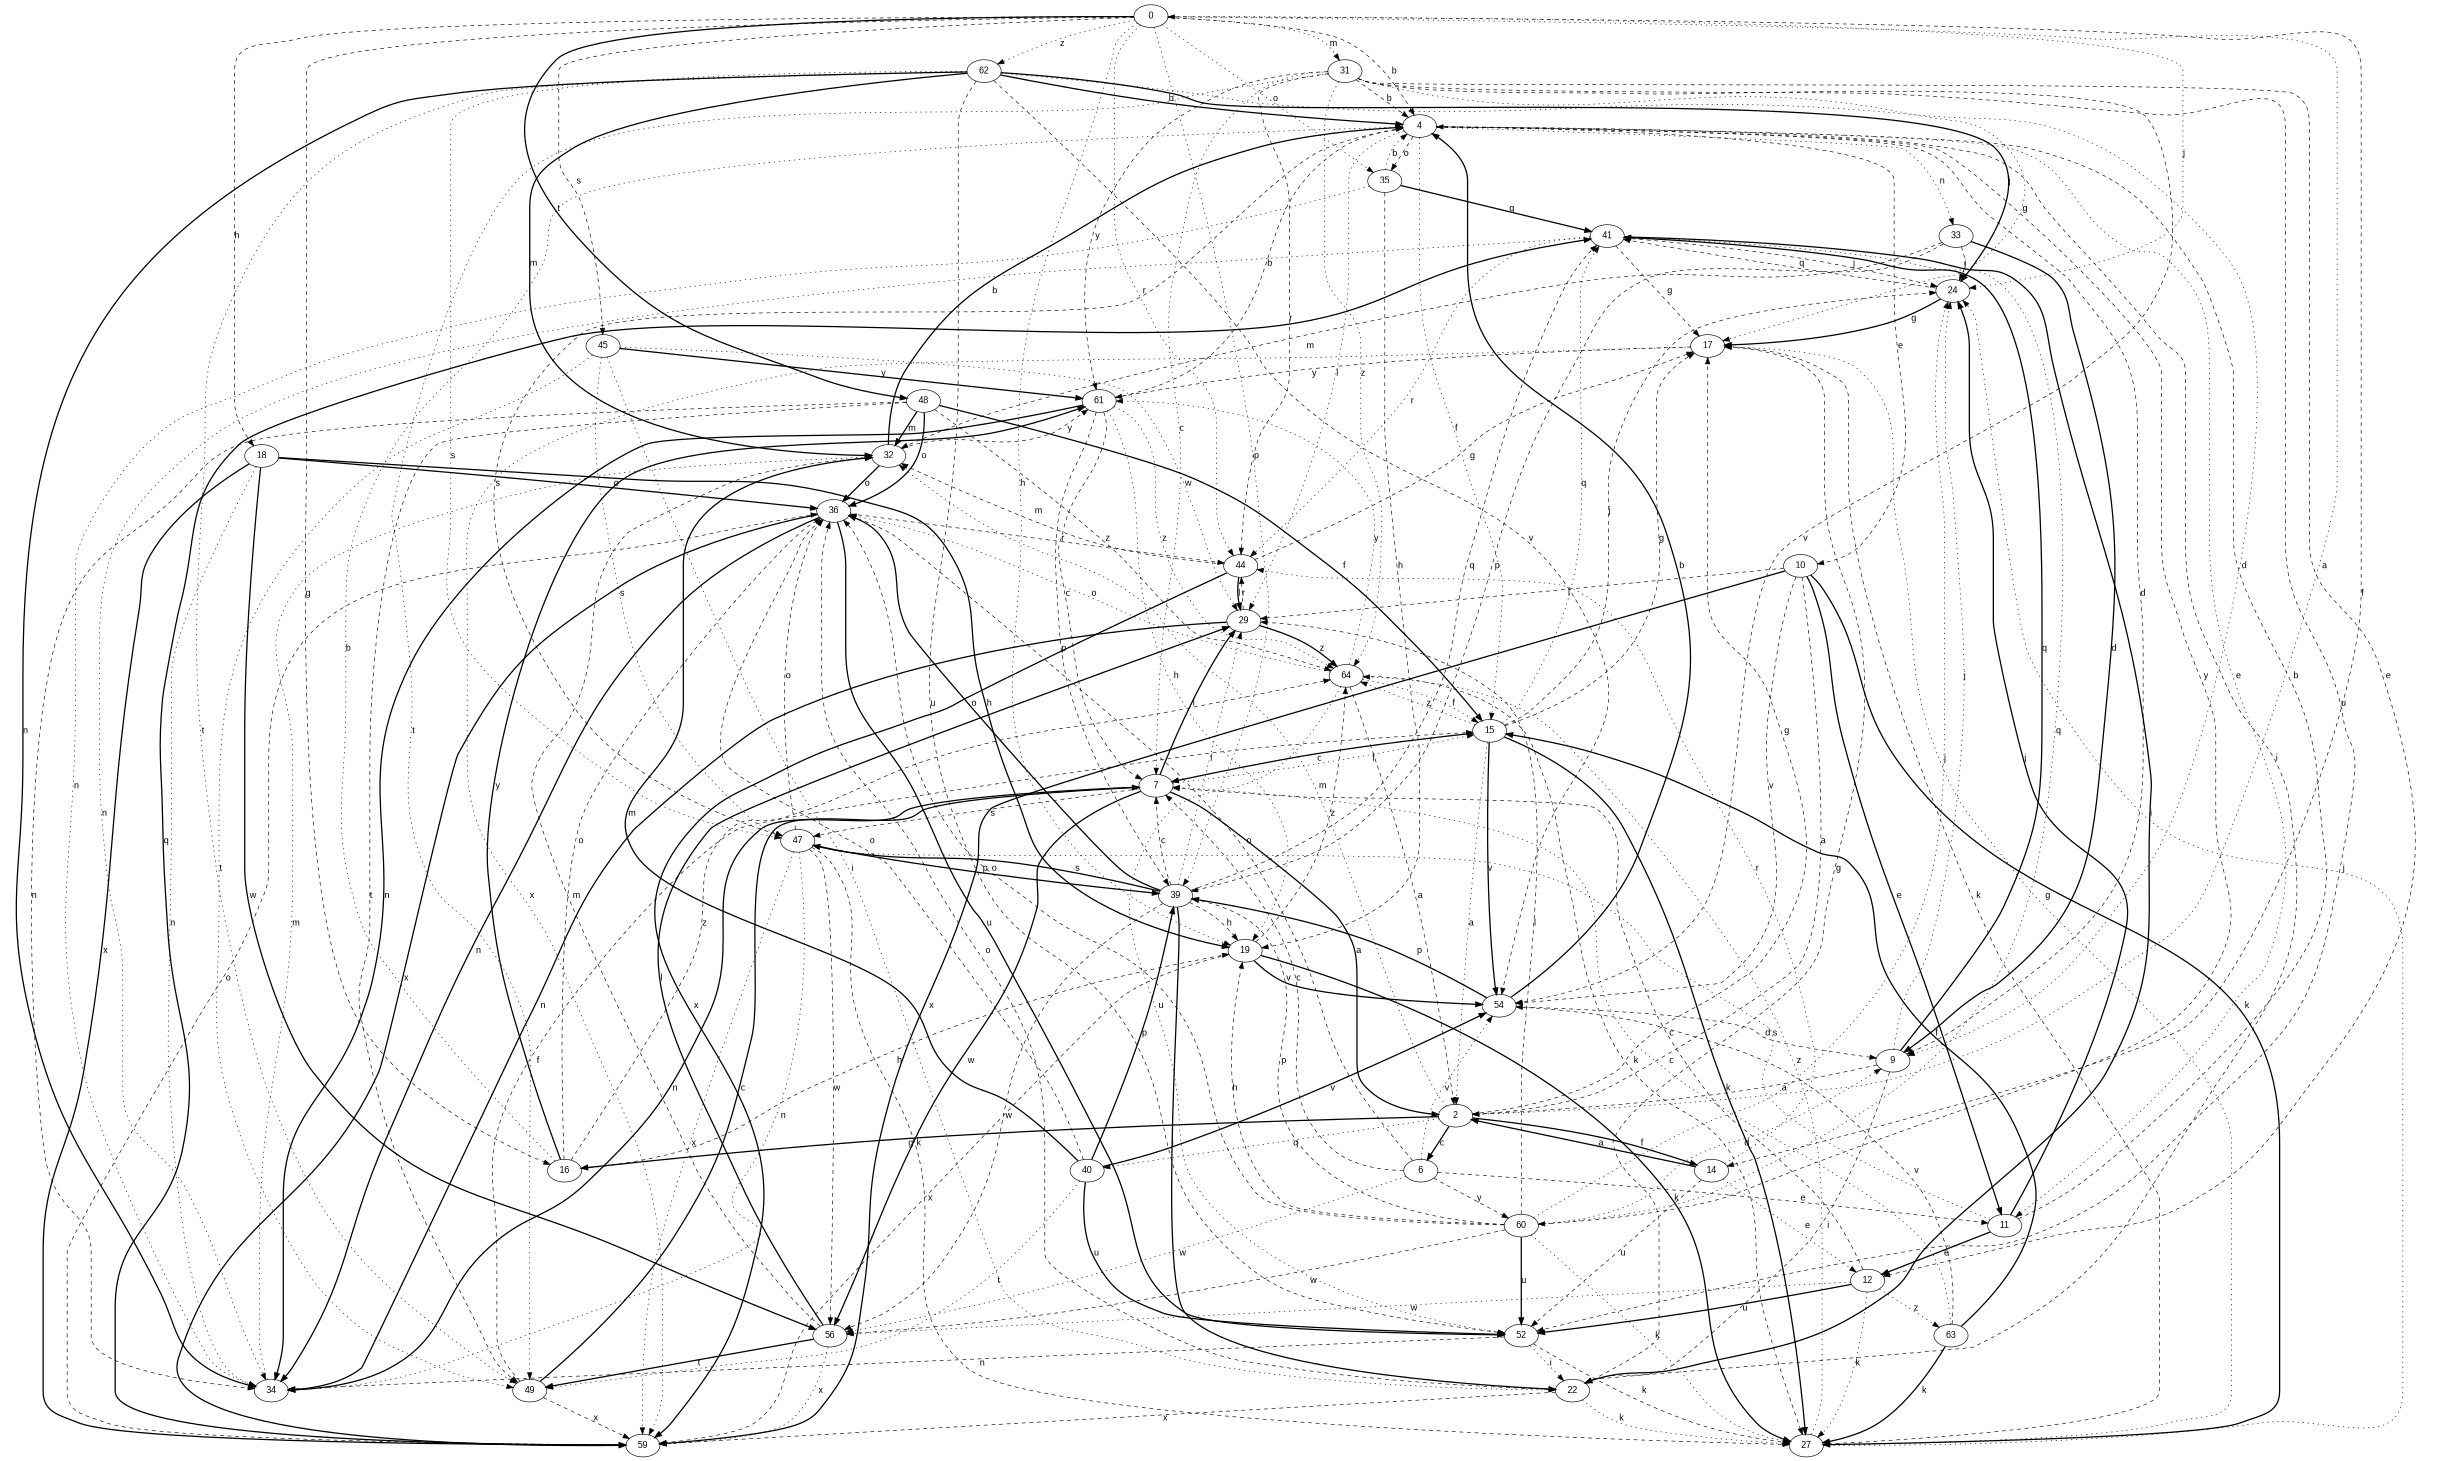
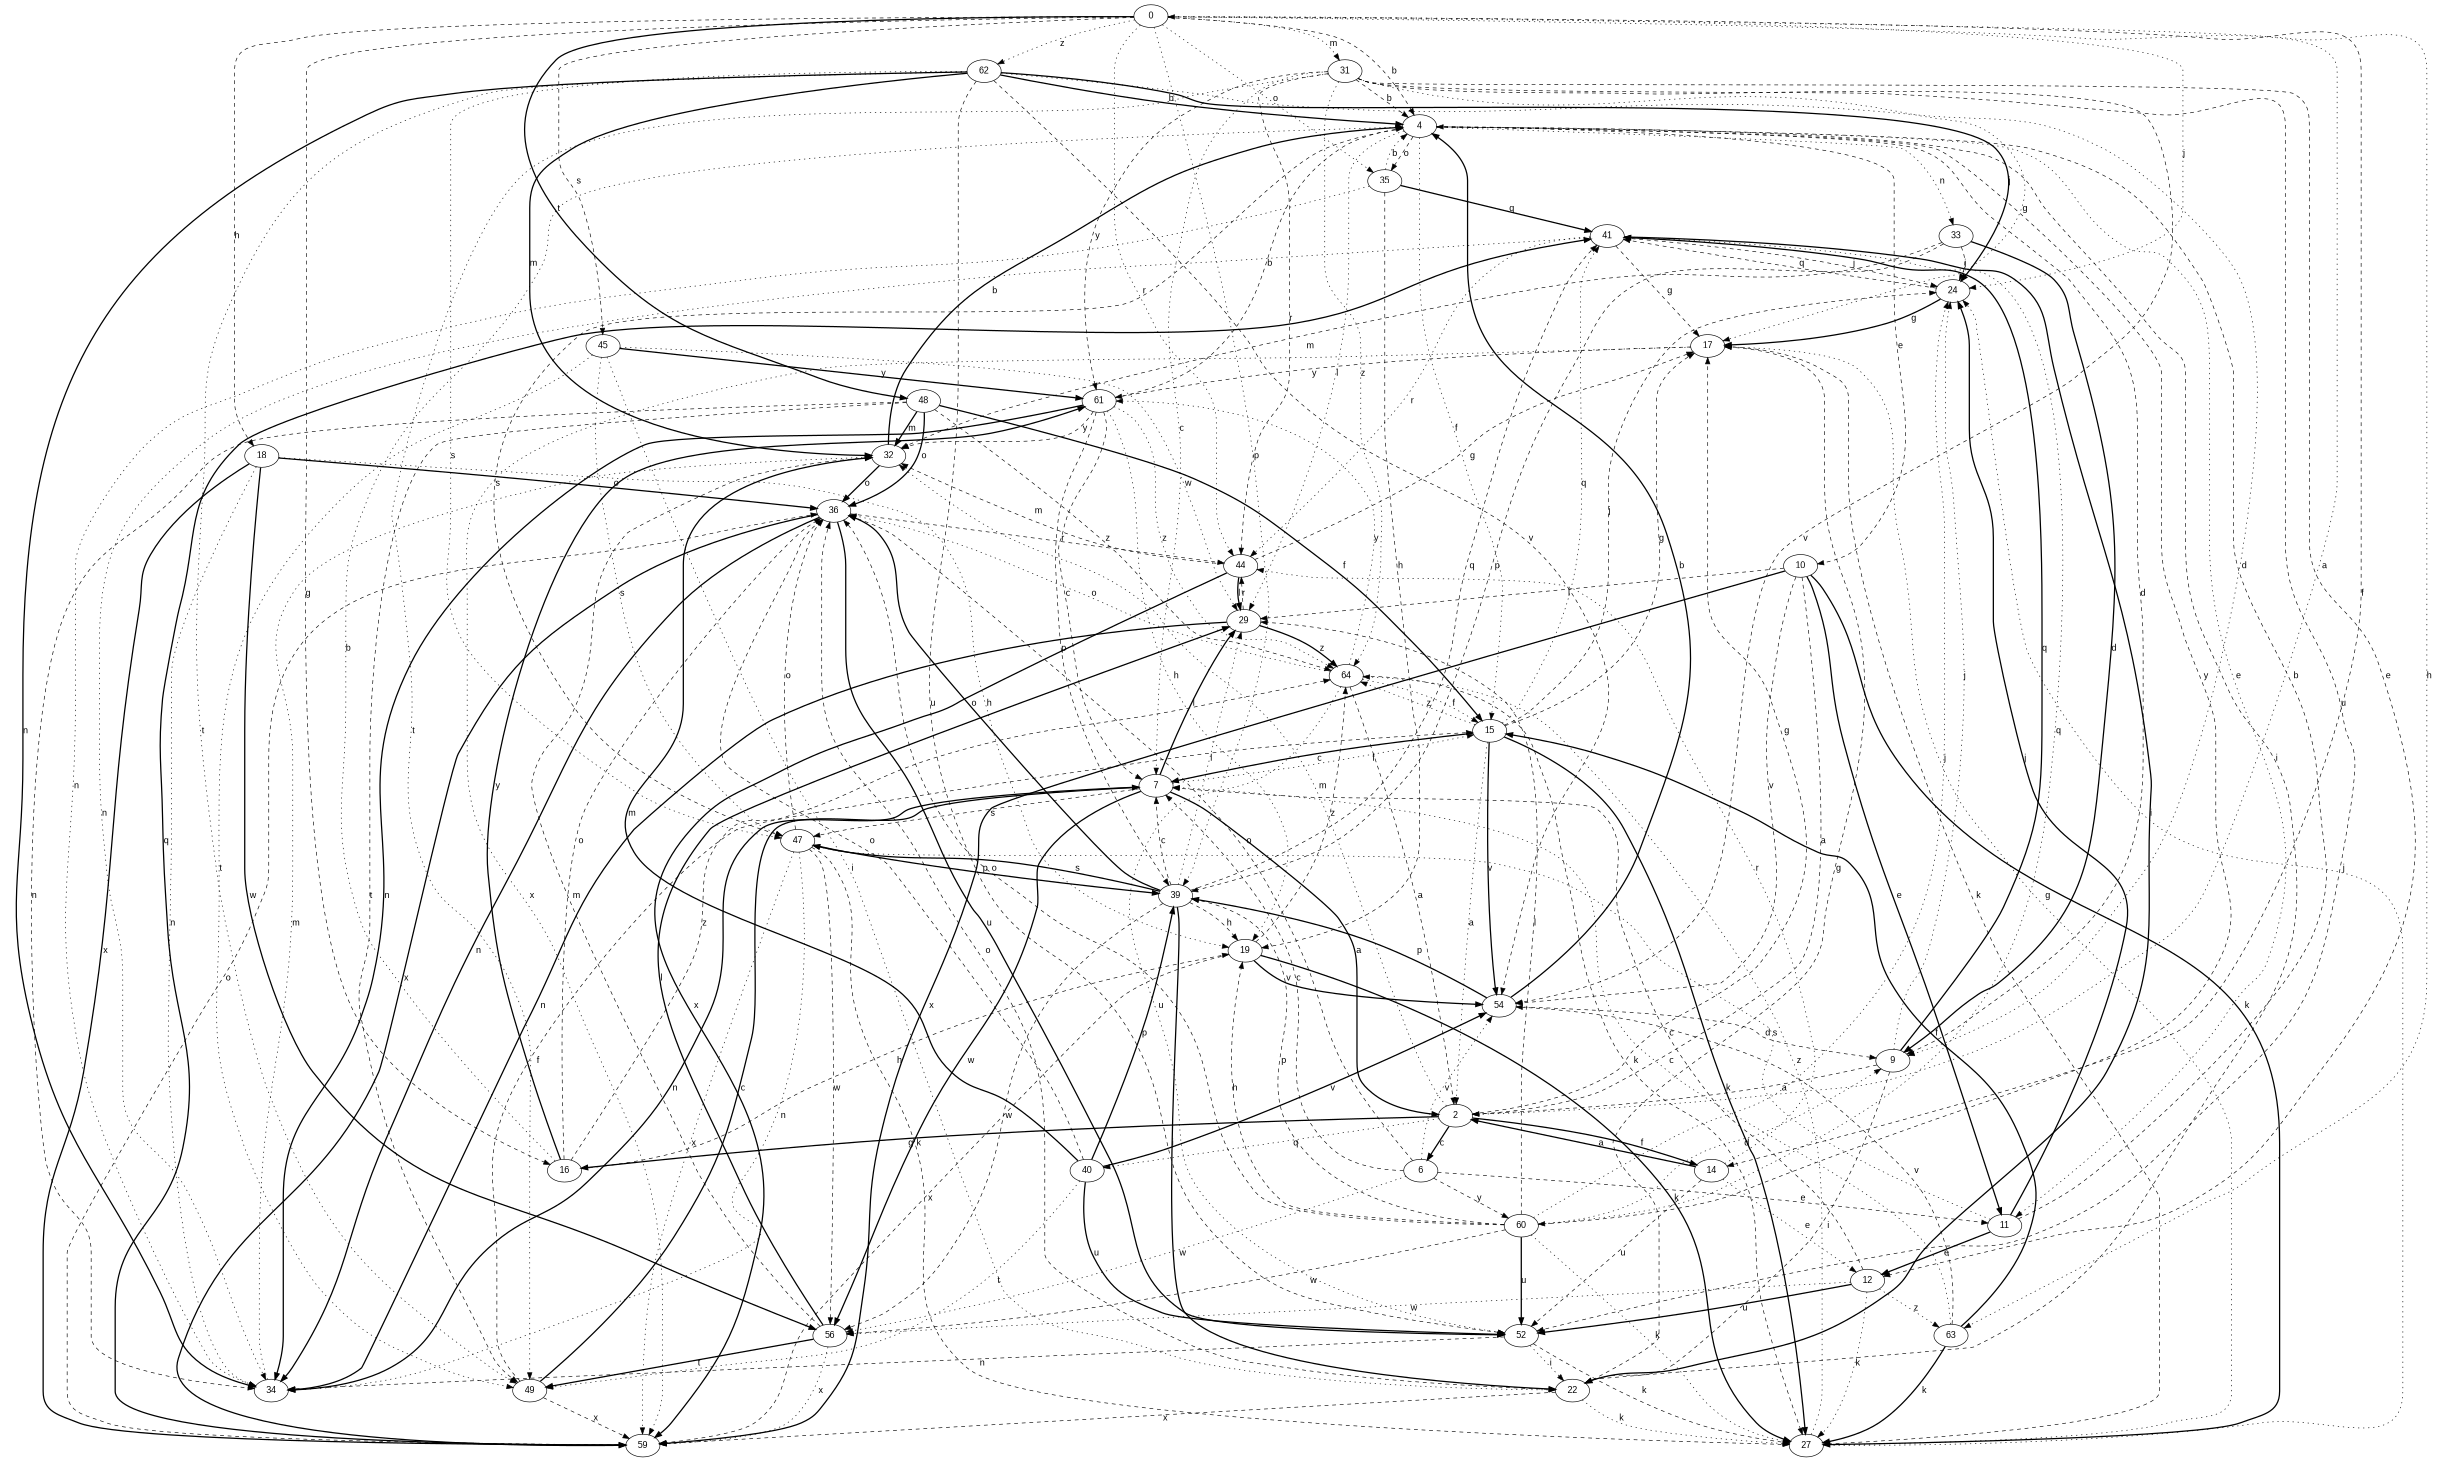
edge "32" -> "61": reversed
edge "18" -> "19": style bold -> dotted
edge "0" -> "19": now "0" -> "63"
